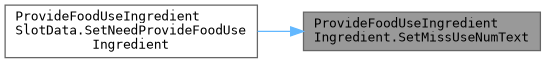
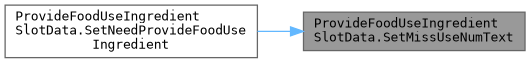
node "ProvideFoodUseIngredient Ingredient.SetMissUseNumText": label "ProvideFoodUseIngredient Ingredient.SetMissUseNumText" -> "ProvideFoodUseIngredient SlotData.SetMissUseNumText"
